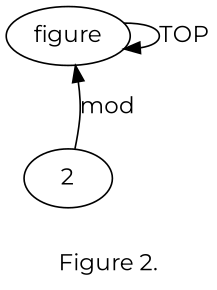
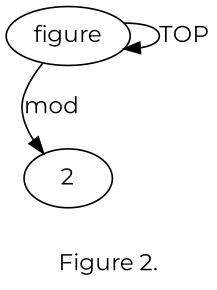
edge "2" -> "figure": reversed
